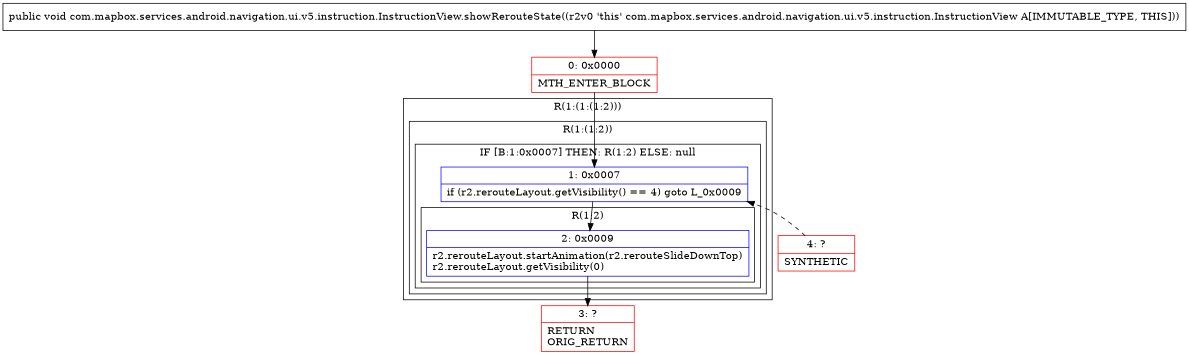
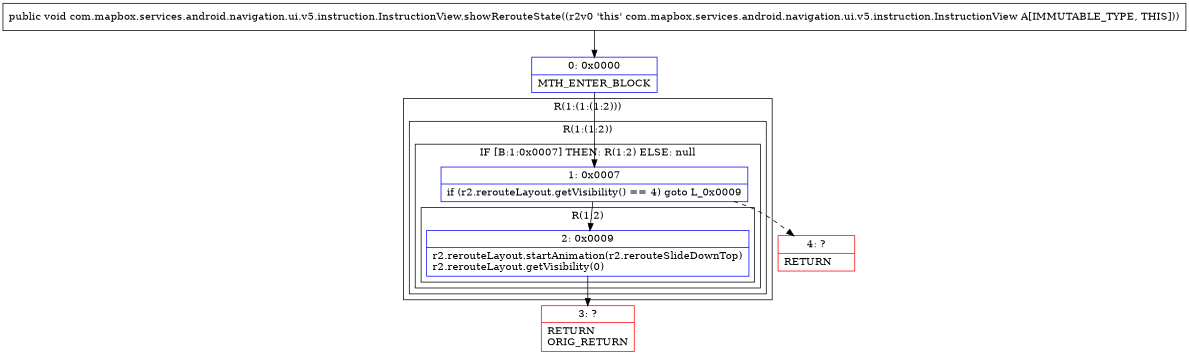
node "0: 0x0000": color red -> blue
edge "4: ?" -> "1: 0x0007": reversed
node "4: ?": text "SYNTHETIC" -> "RETURN"
